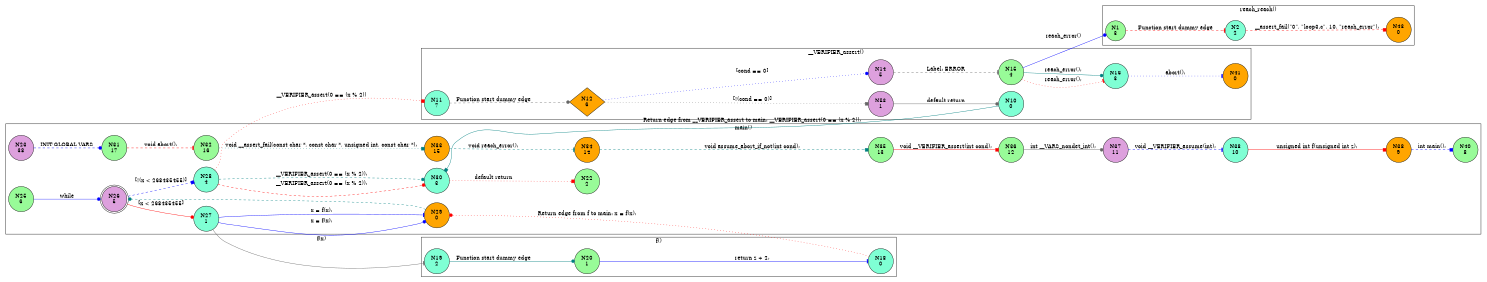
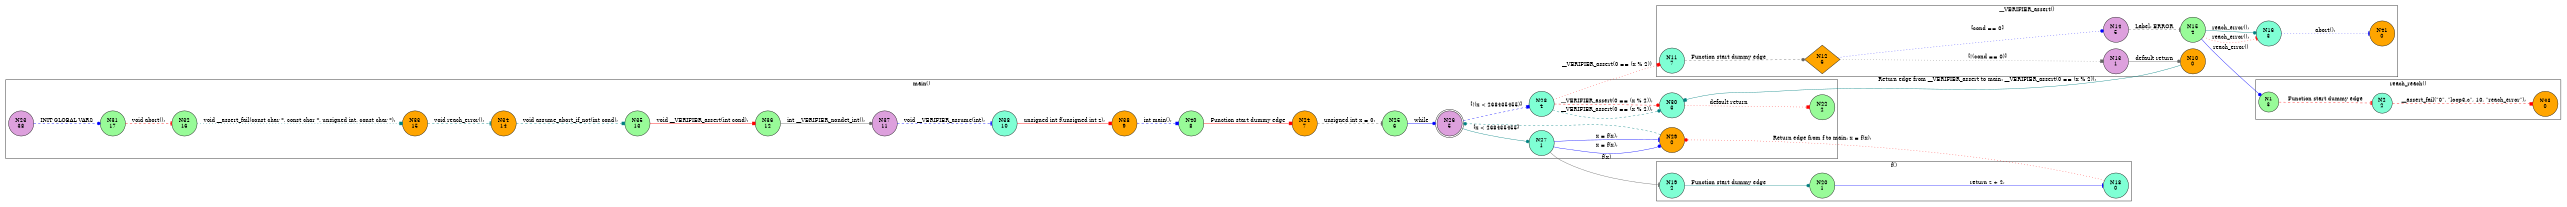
node "N53 1": label "N53 1" -> "N13 1"
node "N10 0": fillcolor aquamarine -> orange
node "N24 7": added
edge "N36 12" -> "N37 11": label "int __VARS_nondet_int();" -> "int __VERIFIER_nondet_int();"
edge "N26 5" -> "N27 1": color red -> teal
